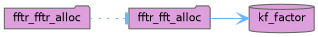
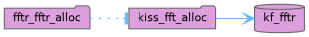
node "fftr_fft_alloc": label "fftr_fft_alloc" -> "kiss_fft_alloc"
node "kf_factor": label "kf_factor" -> "kf_fftr"
